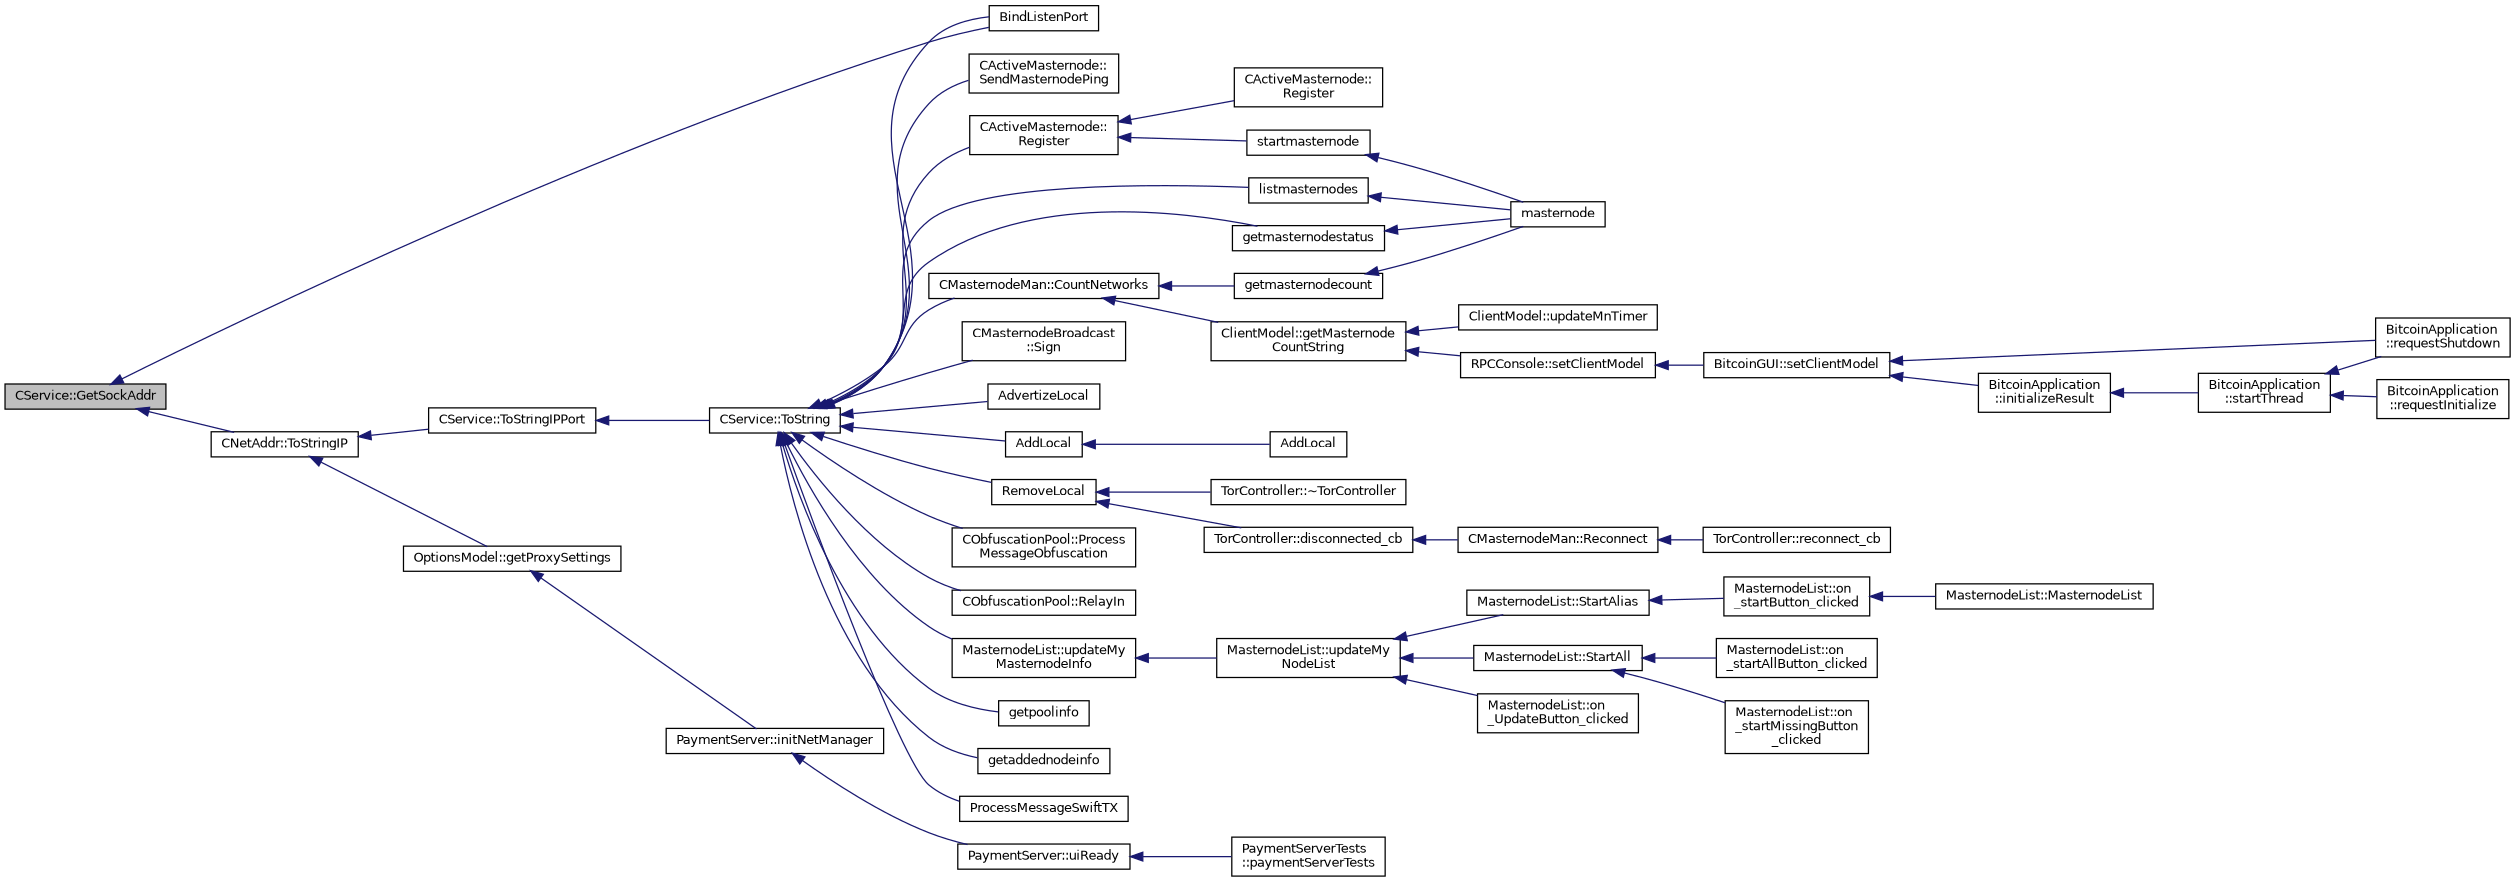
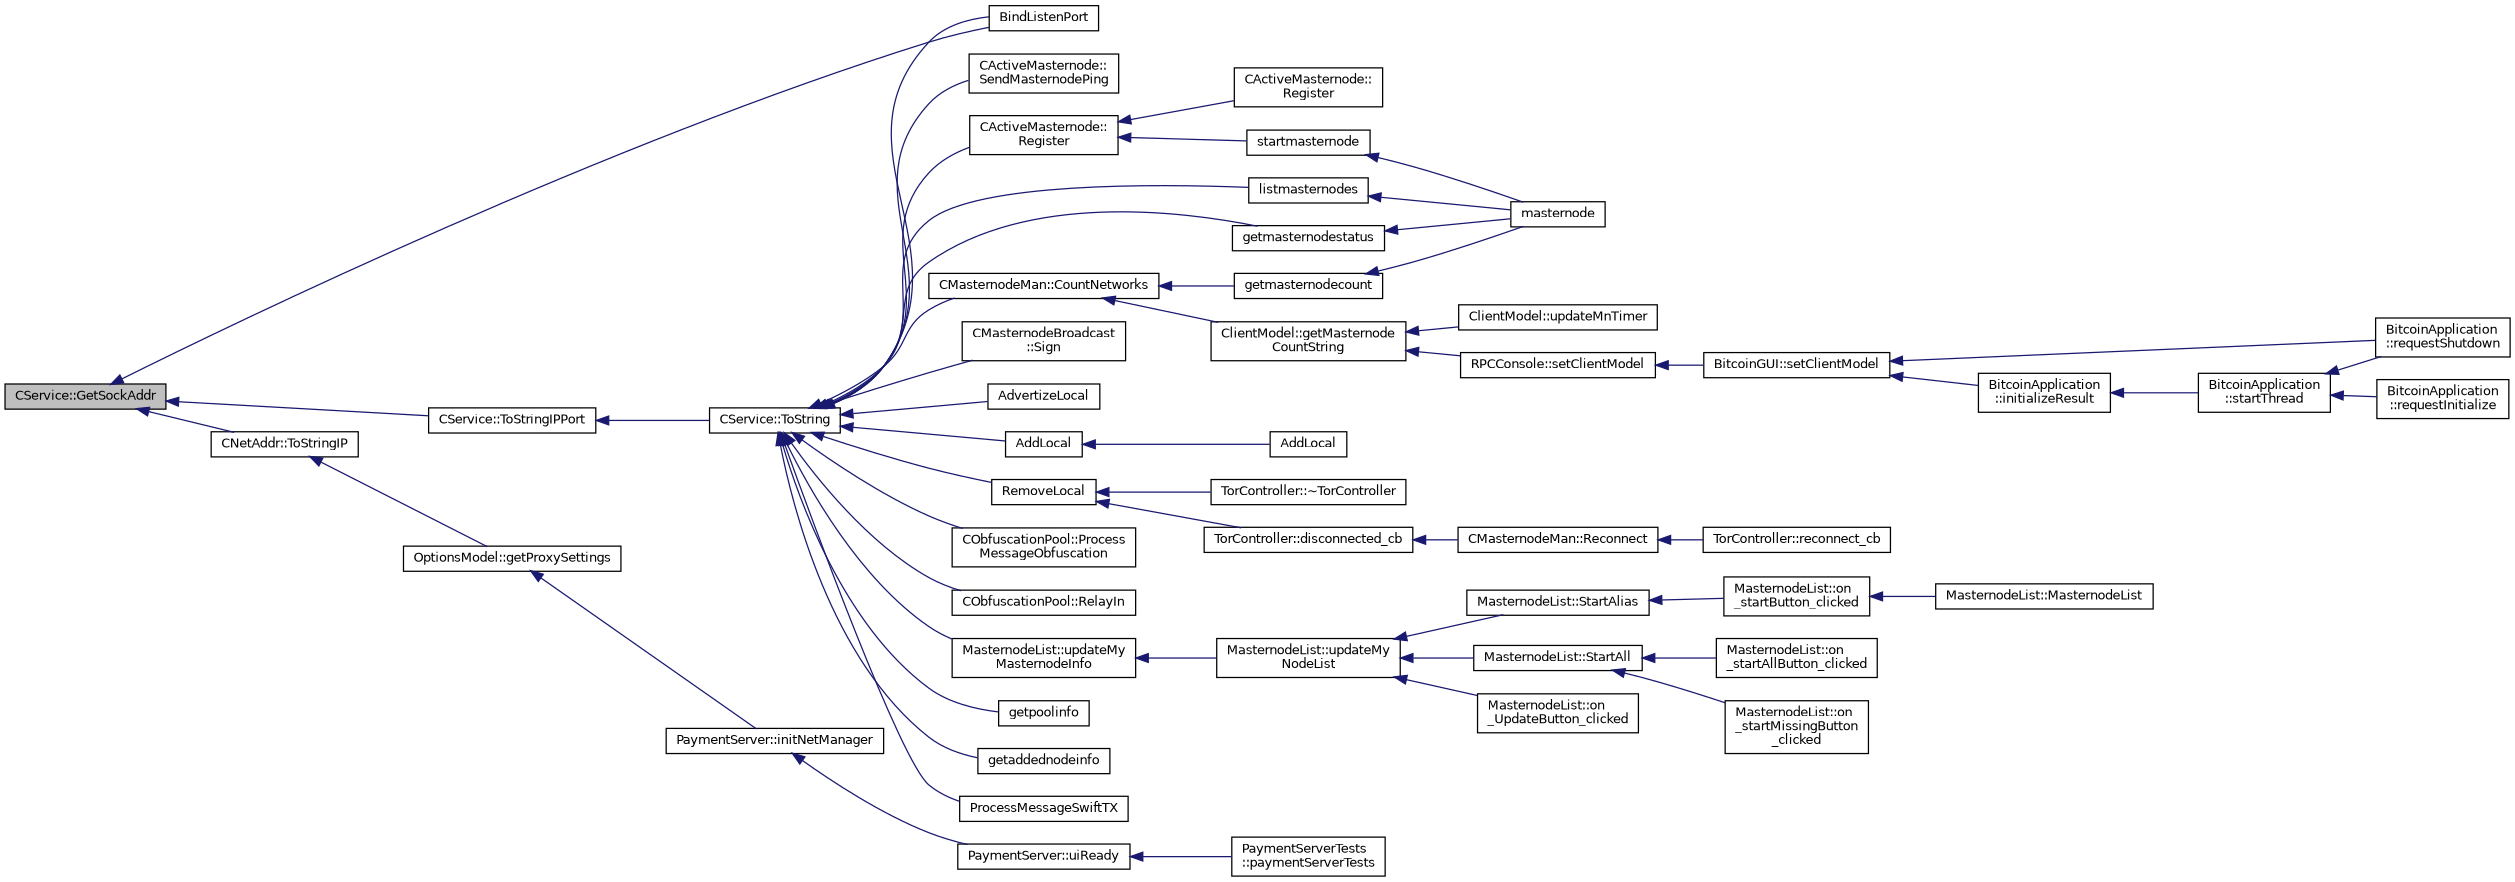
edge "CService::ToStringIPPort" -> "CNetAddr::ToStringIP": now "CService::ToStringIPPort" -> "CService::GetSockAddr"
